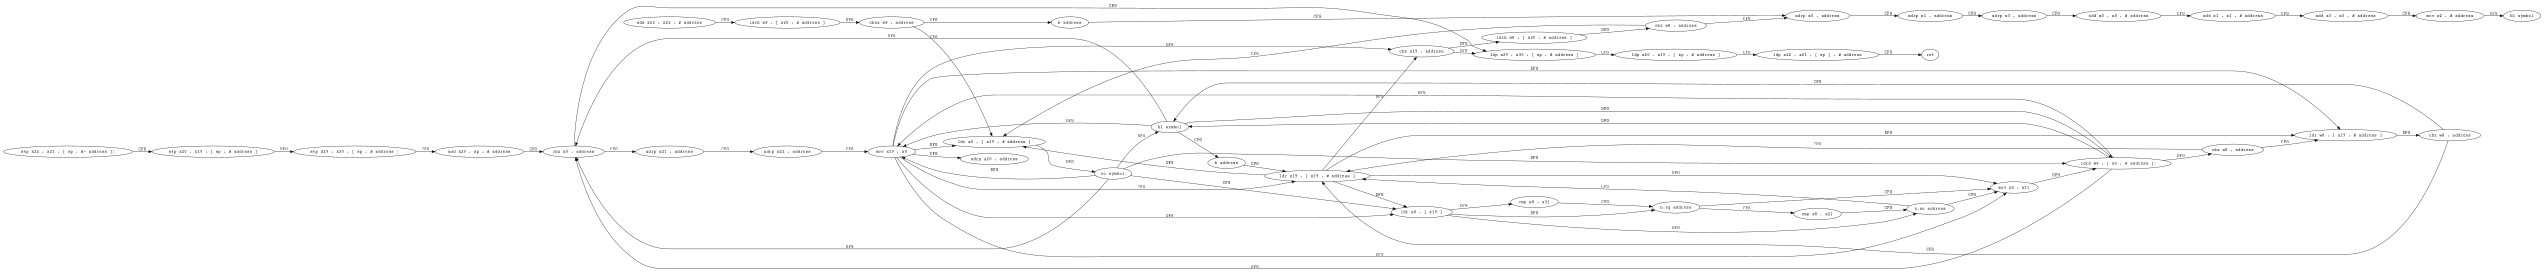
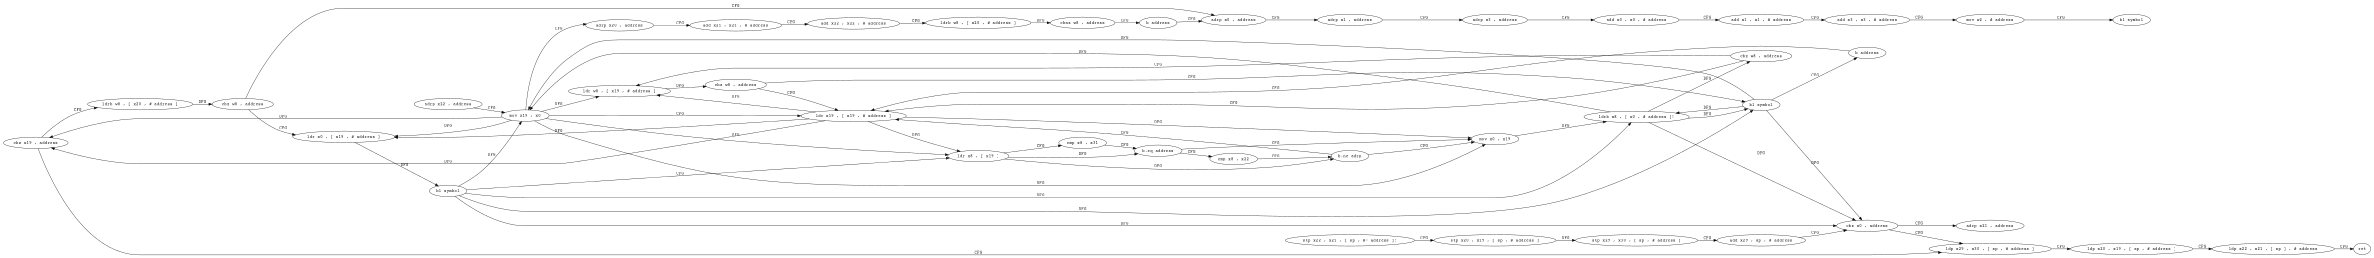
node "add x21 , x21 , # address": added
edge "cbnz w8 , address" -> "ldr x0 , [ x19 , # address ]": removed, label "CFG"
edge "adrp x21 , address" -> "adrp x22 , address": removed, label "CFG"
node "b.ne address": label "b.ne address" -> "b.ne adrp"
